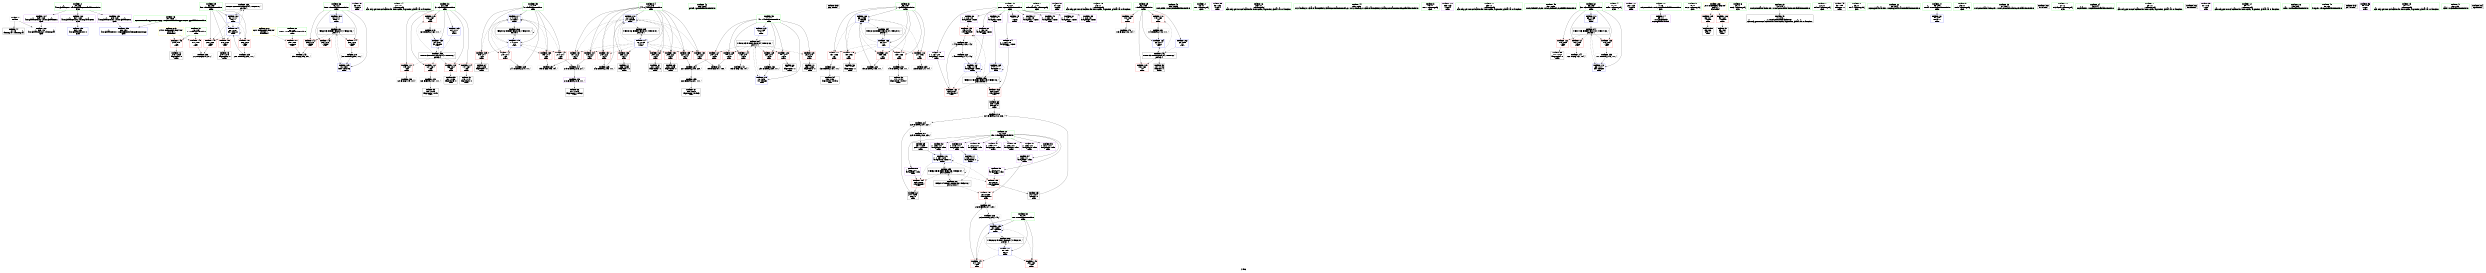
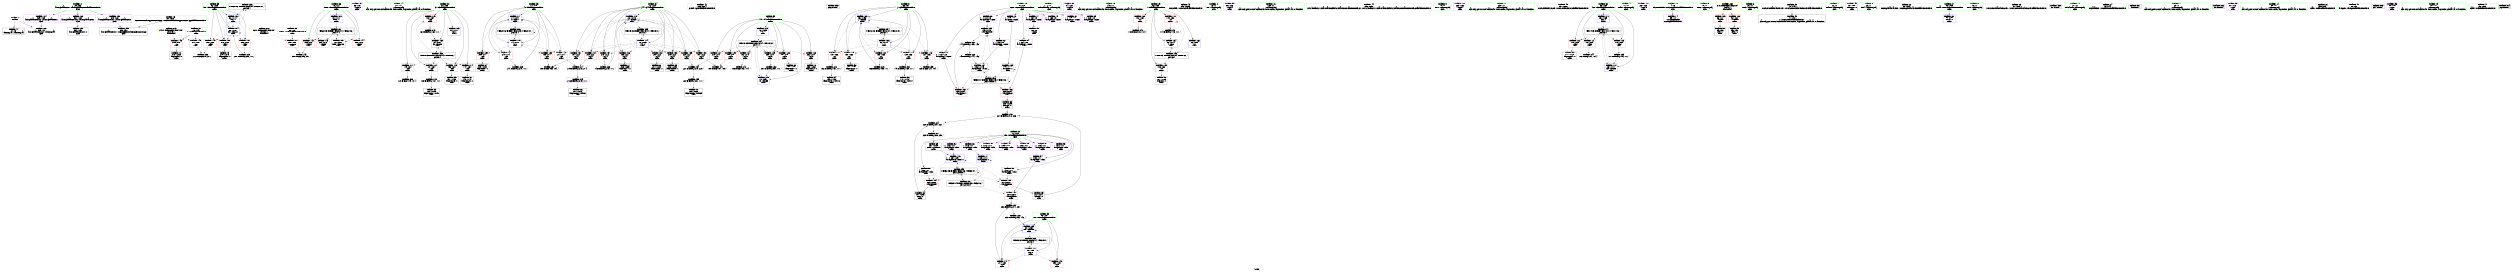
node "NodeID: 301": added
edge "NodeID: 19" -> "NodeID: 75": now "NodeID: 77" -> "NodeID: 75"
node "NodeID: 218": removed
edge "NodeID: 245" -> "NodeID: 52": now "NodeID: 109" -> "NodeID: 52"
